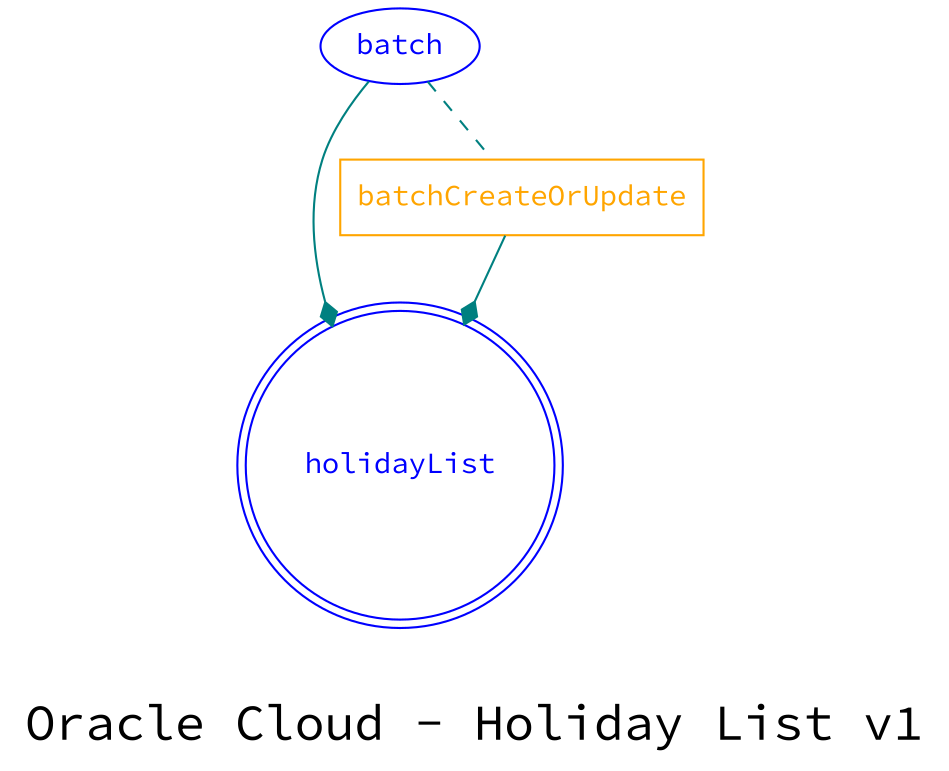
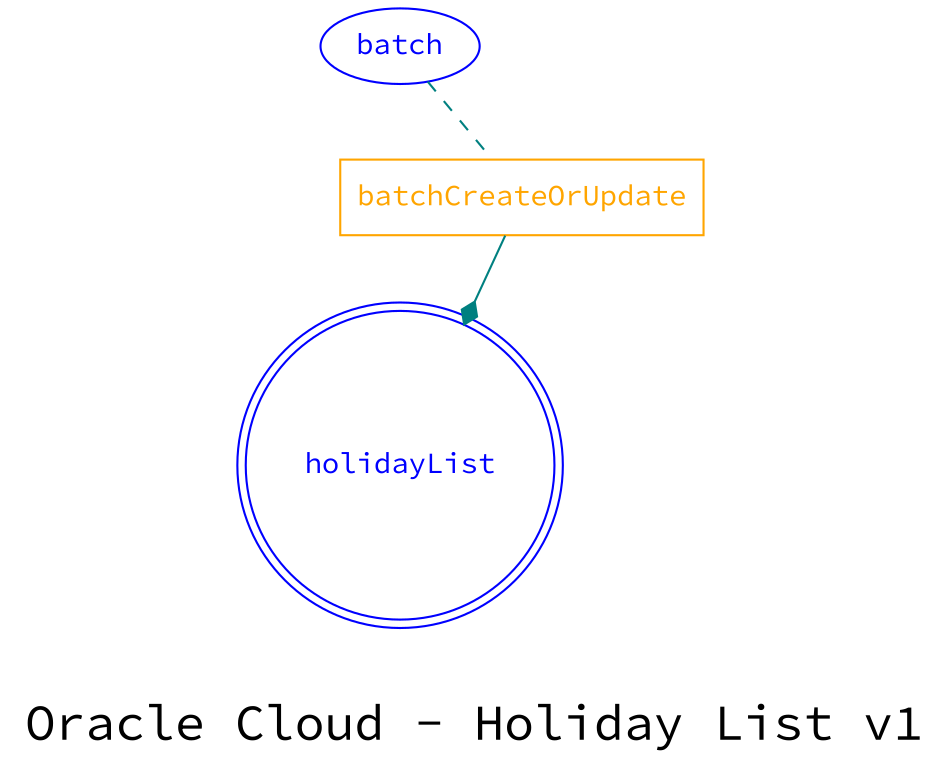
edge "batch" -> "holidayList": removed
